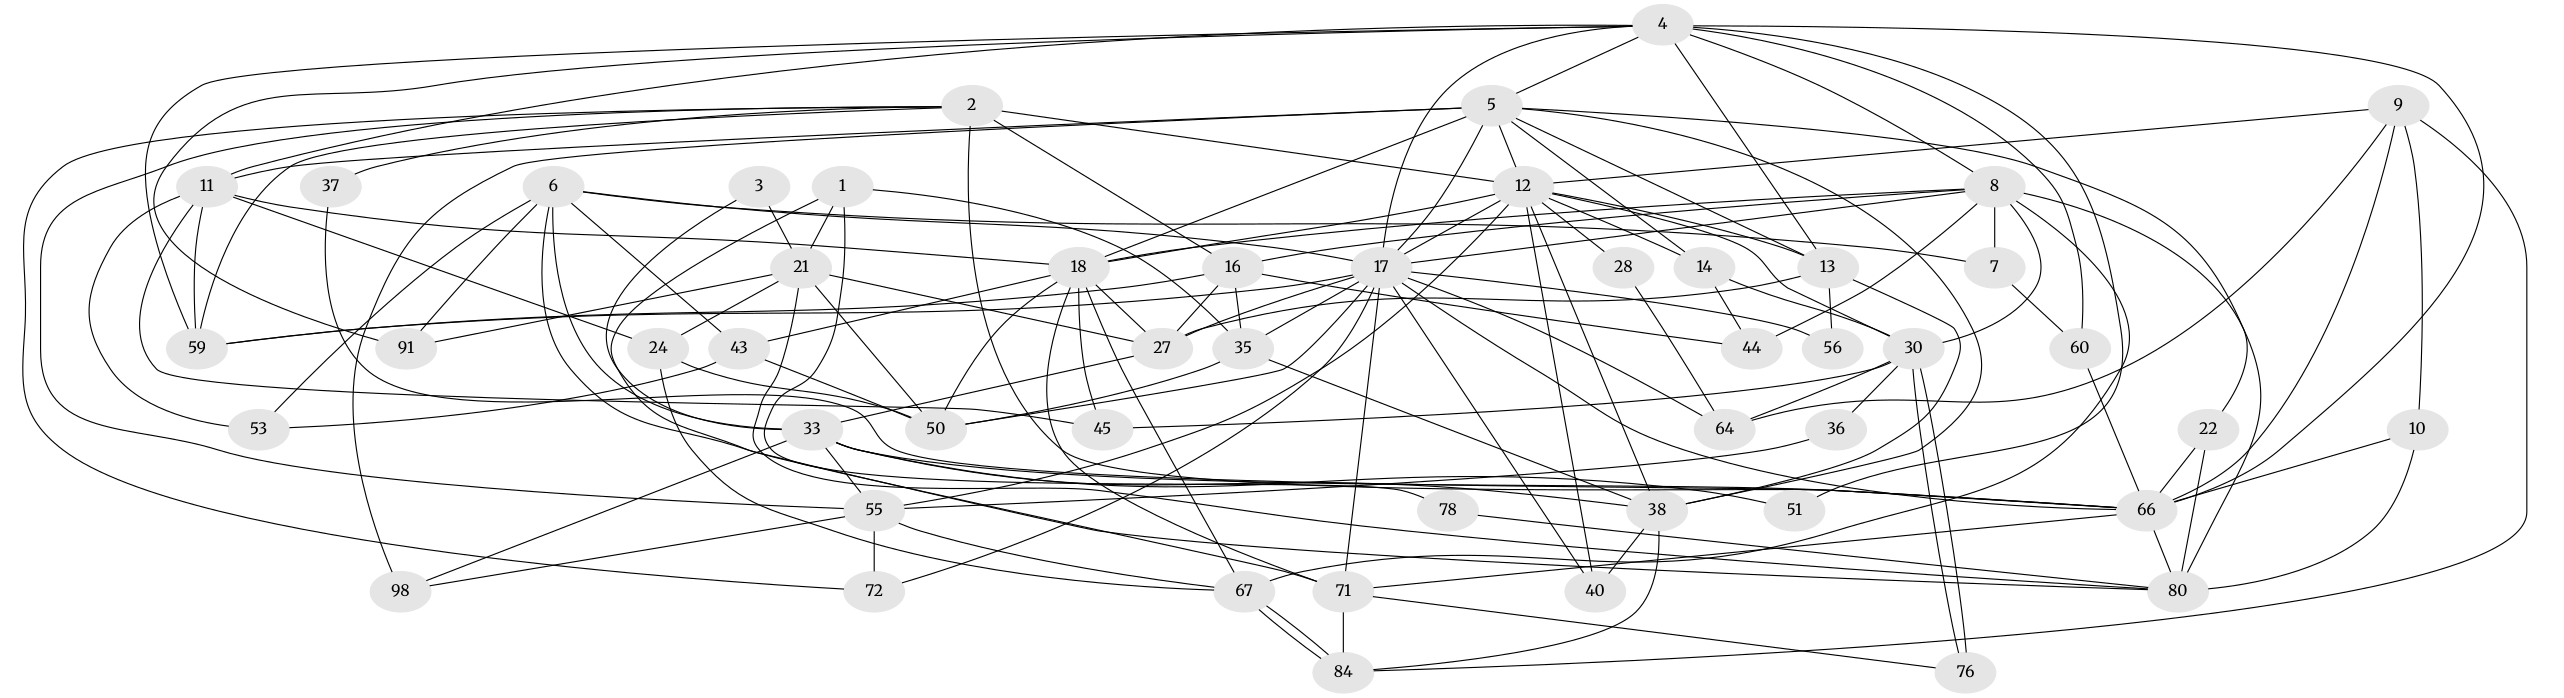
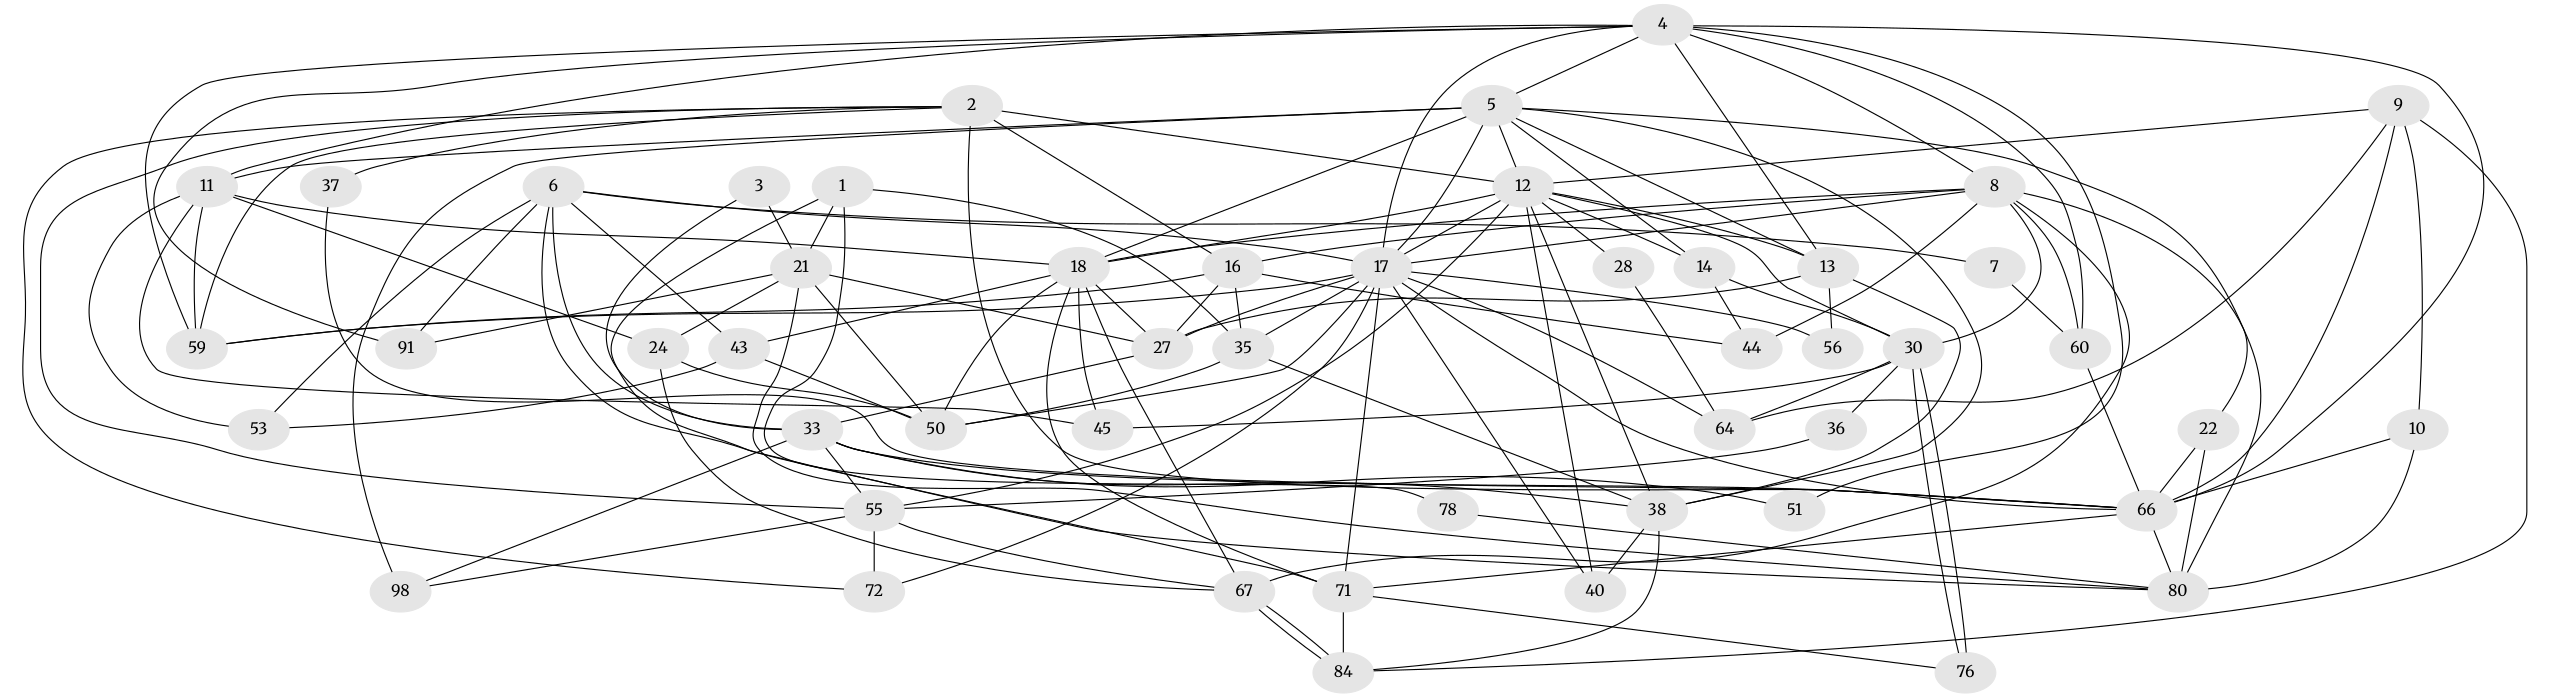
edge "8" -- "7": now "8" -- "60"
